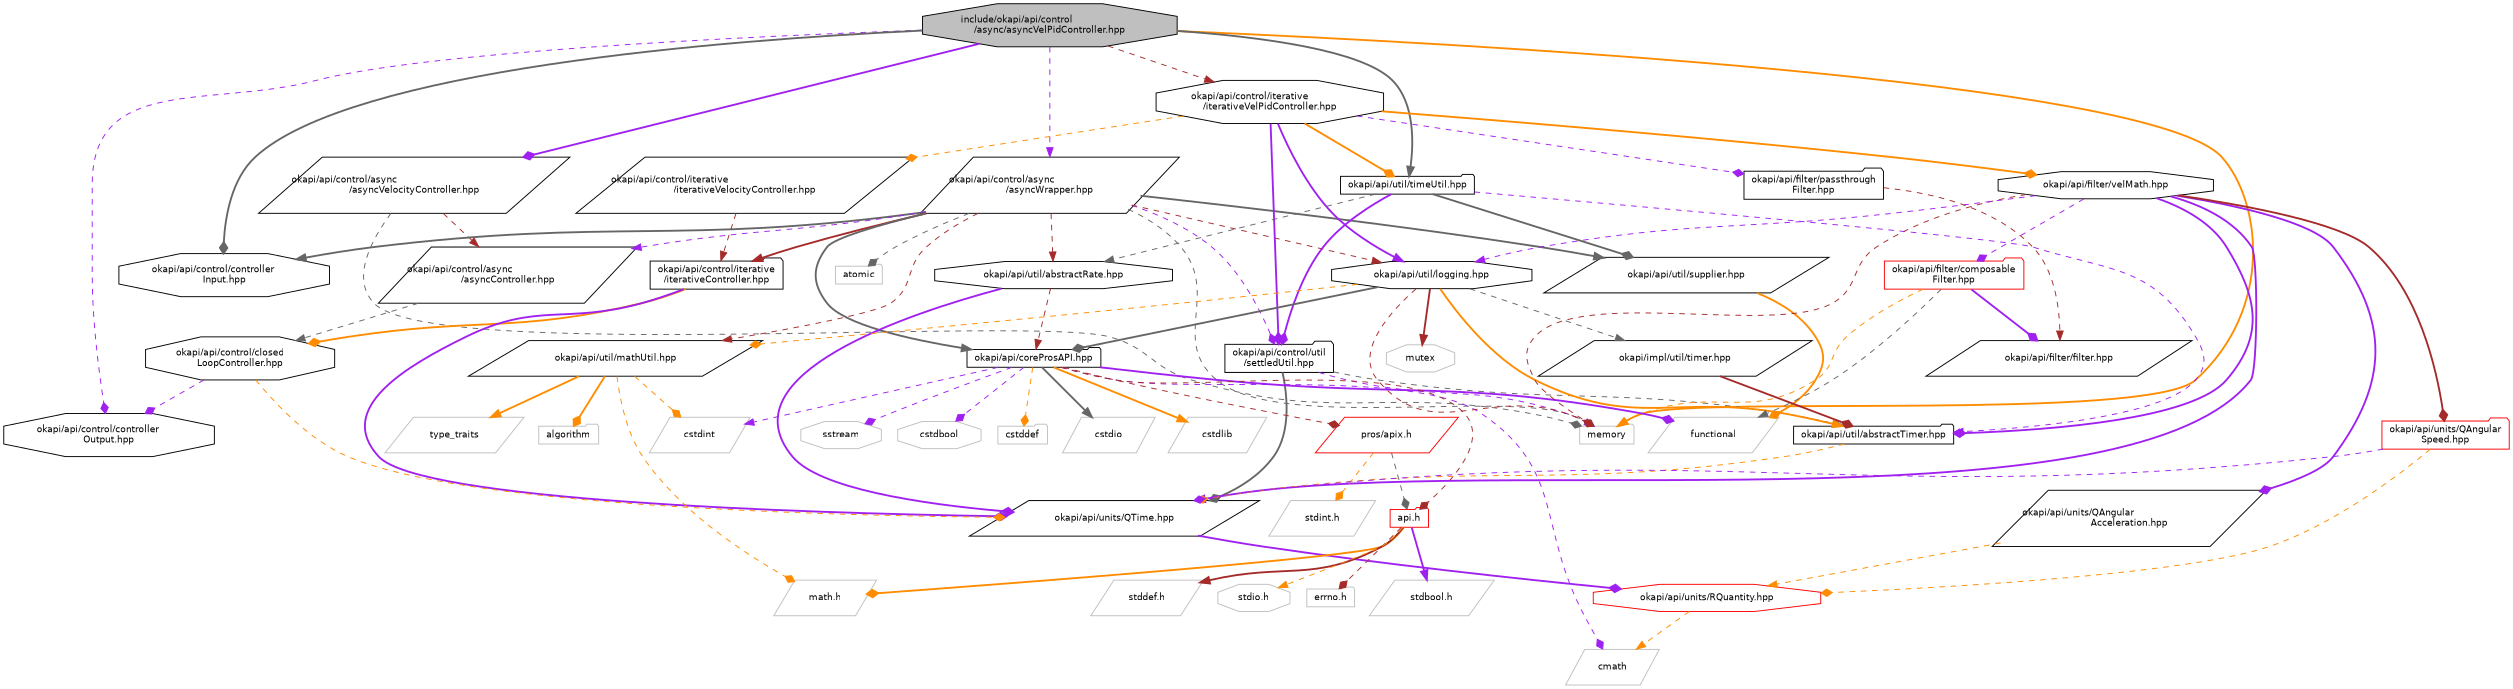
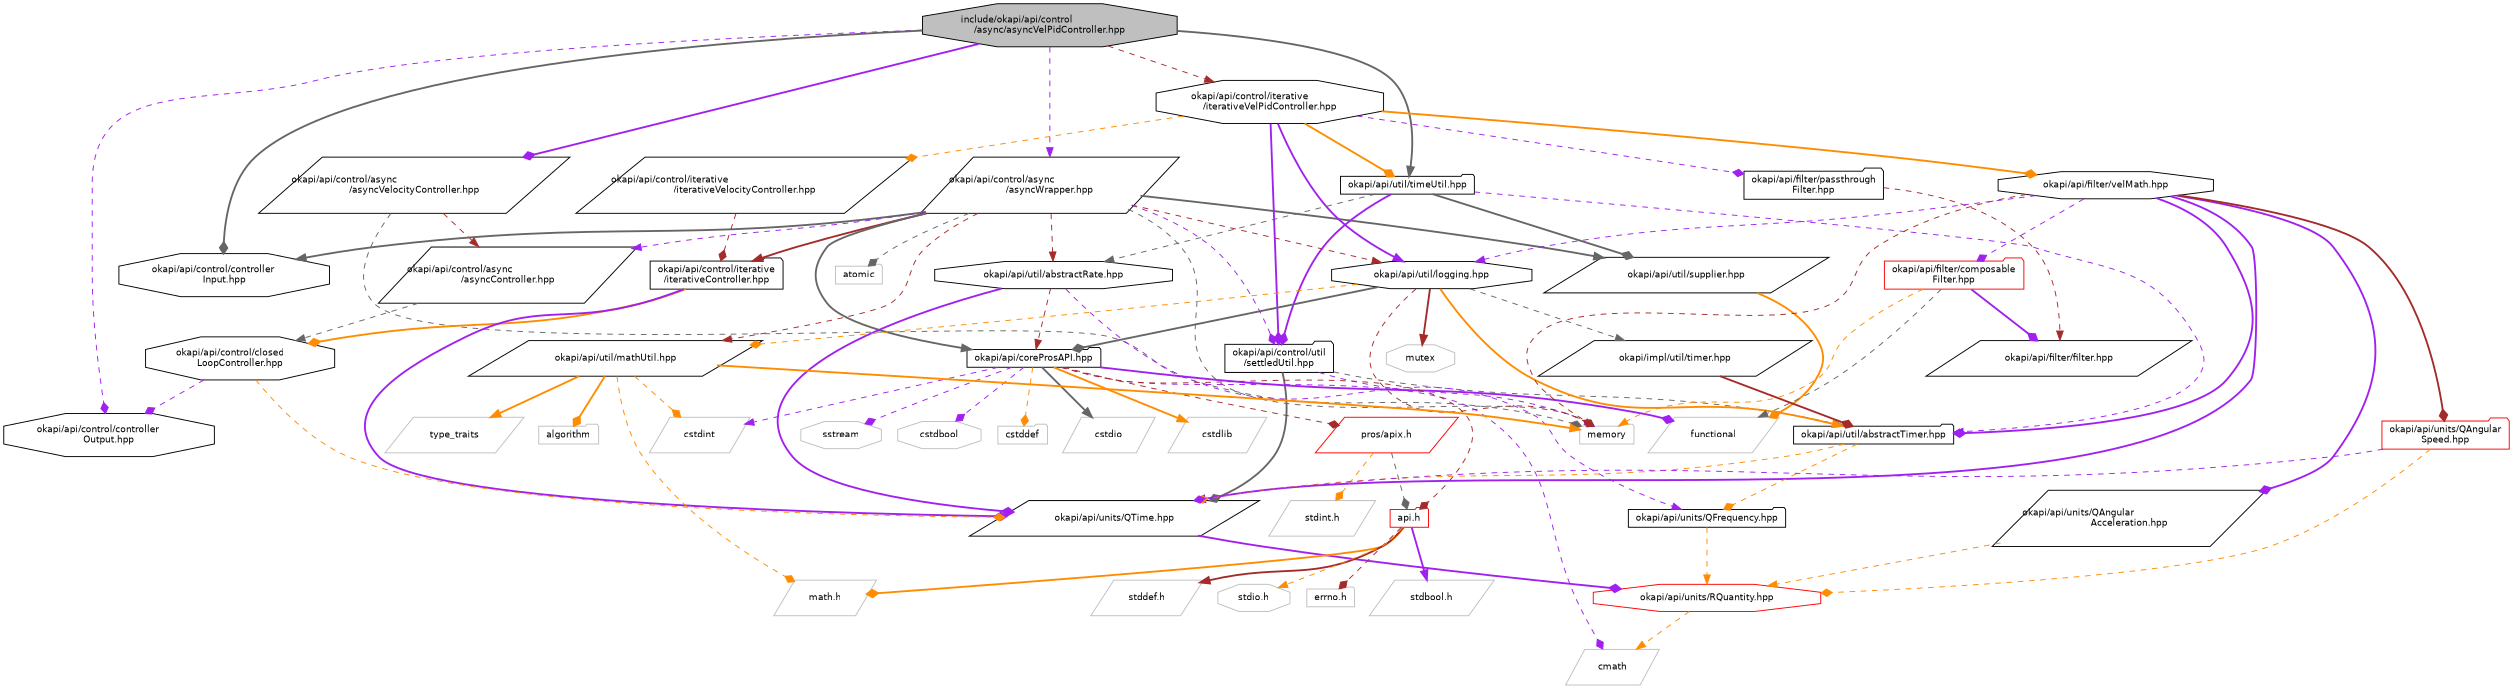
edge "include/okapi/api/control /async/asyncVelPidController.hpp" -> "memory": now "okapi/api/util/mathUtil.hpp" -> "memory"
edge "okapi/api/control/iterative /iterativeVelocityController.hpp" -> "okapi/api/control/iterative /iterativeController.hpp": arrowhead normal -> diamond
node "okapi/api/units/QFrequency.hpp": added
